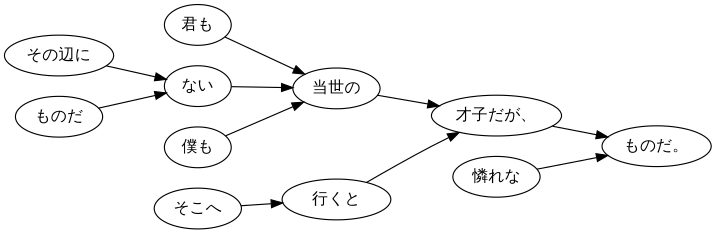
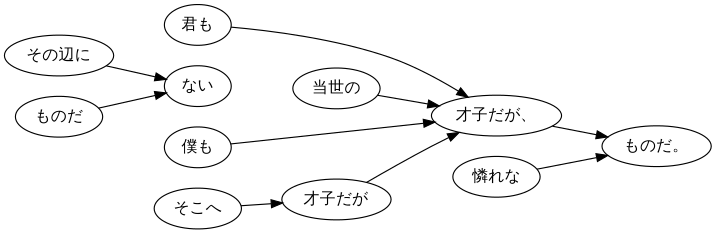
edge "君も" -> "当世の": now "君も" -> "才子だが、"
edge "ない" -> "当世の": removed
edge "僕も" -> "当世の": now "僕も" -> "才子だが、"
node "行くと": label "行くと" -> "才子だが"
